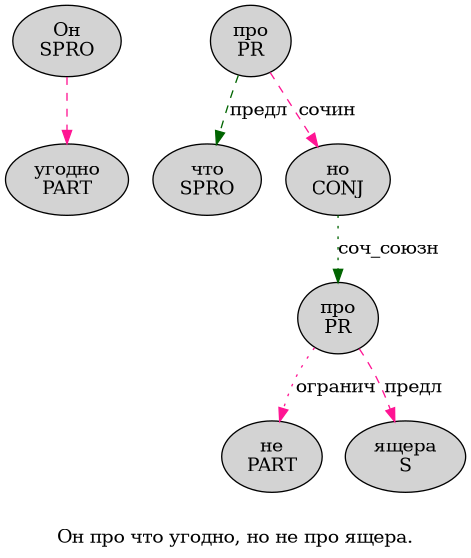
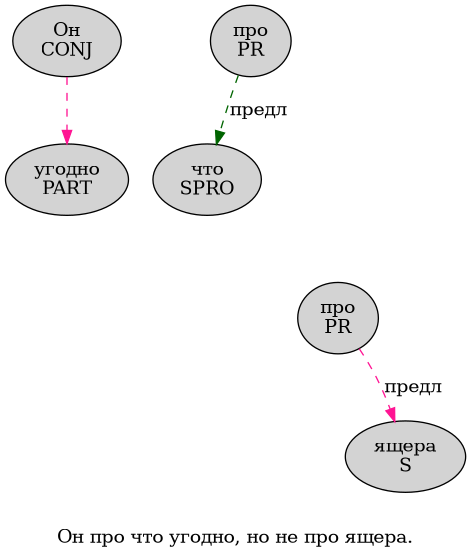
node "Он SPRO": label "Он SPRO" -> "Он CONJ"
node "но CONJ": removed
node "не PART": removed
